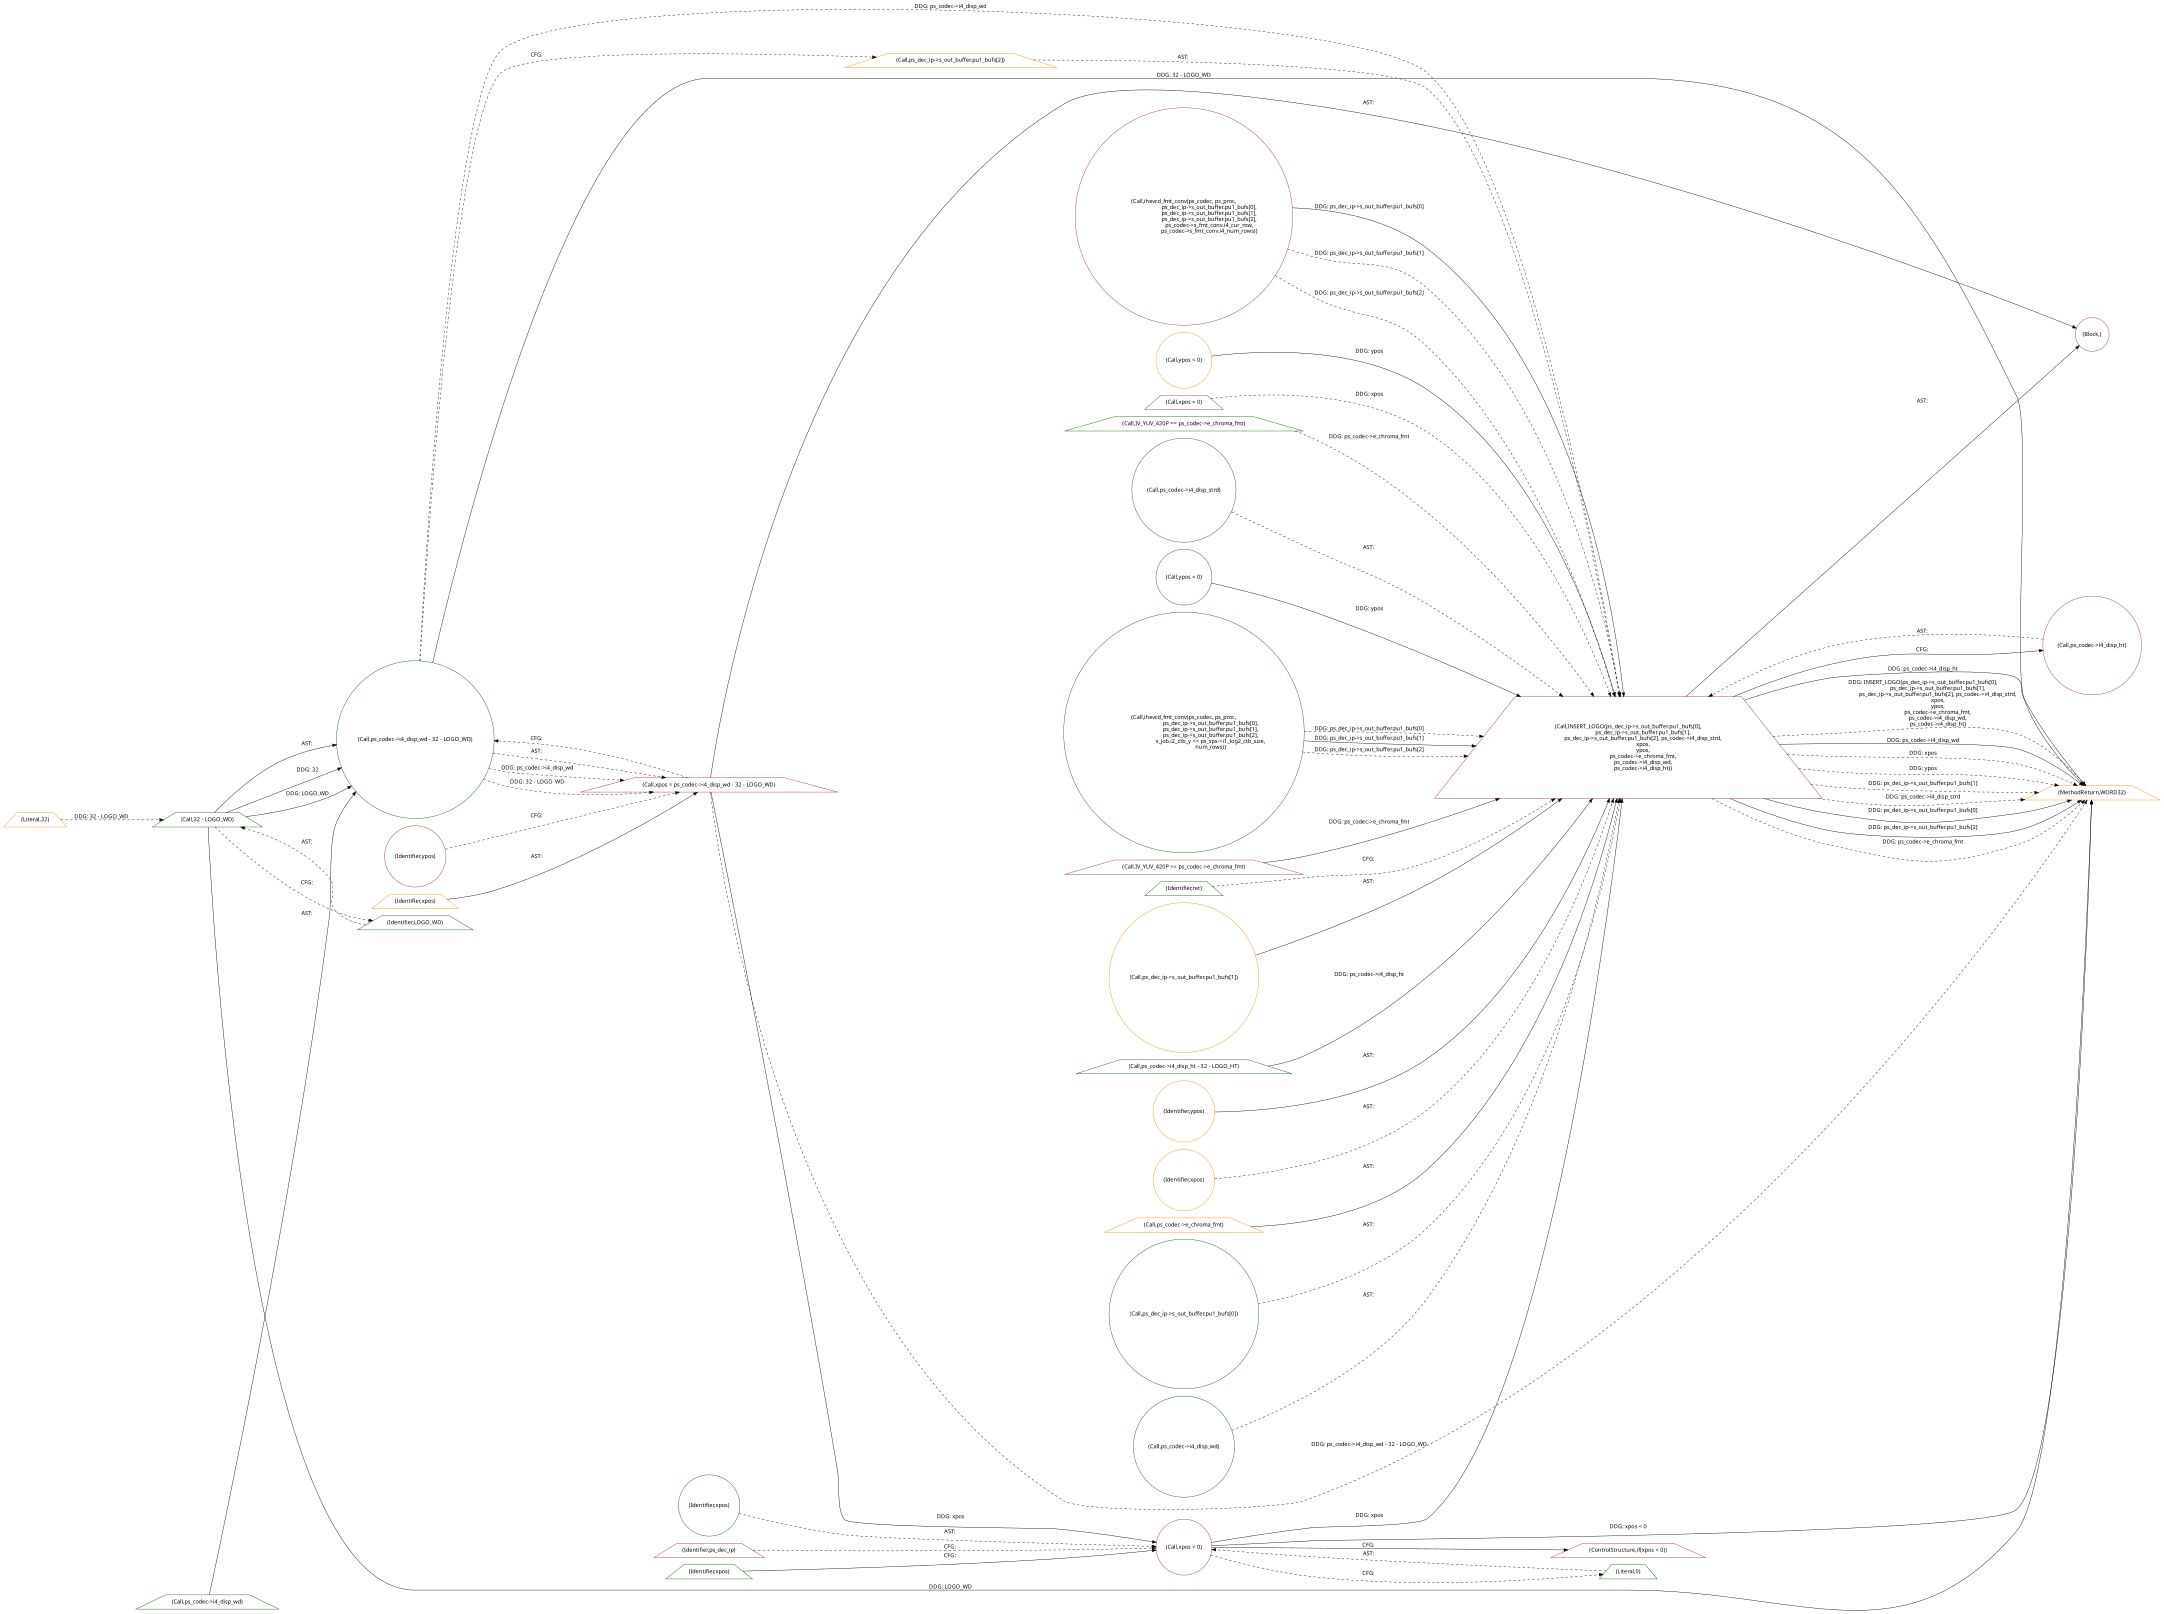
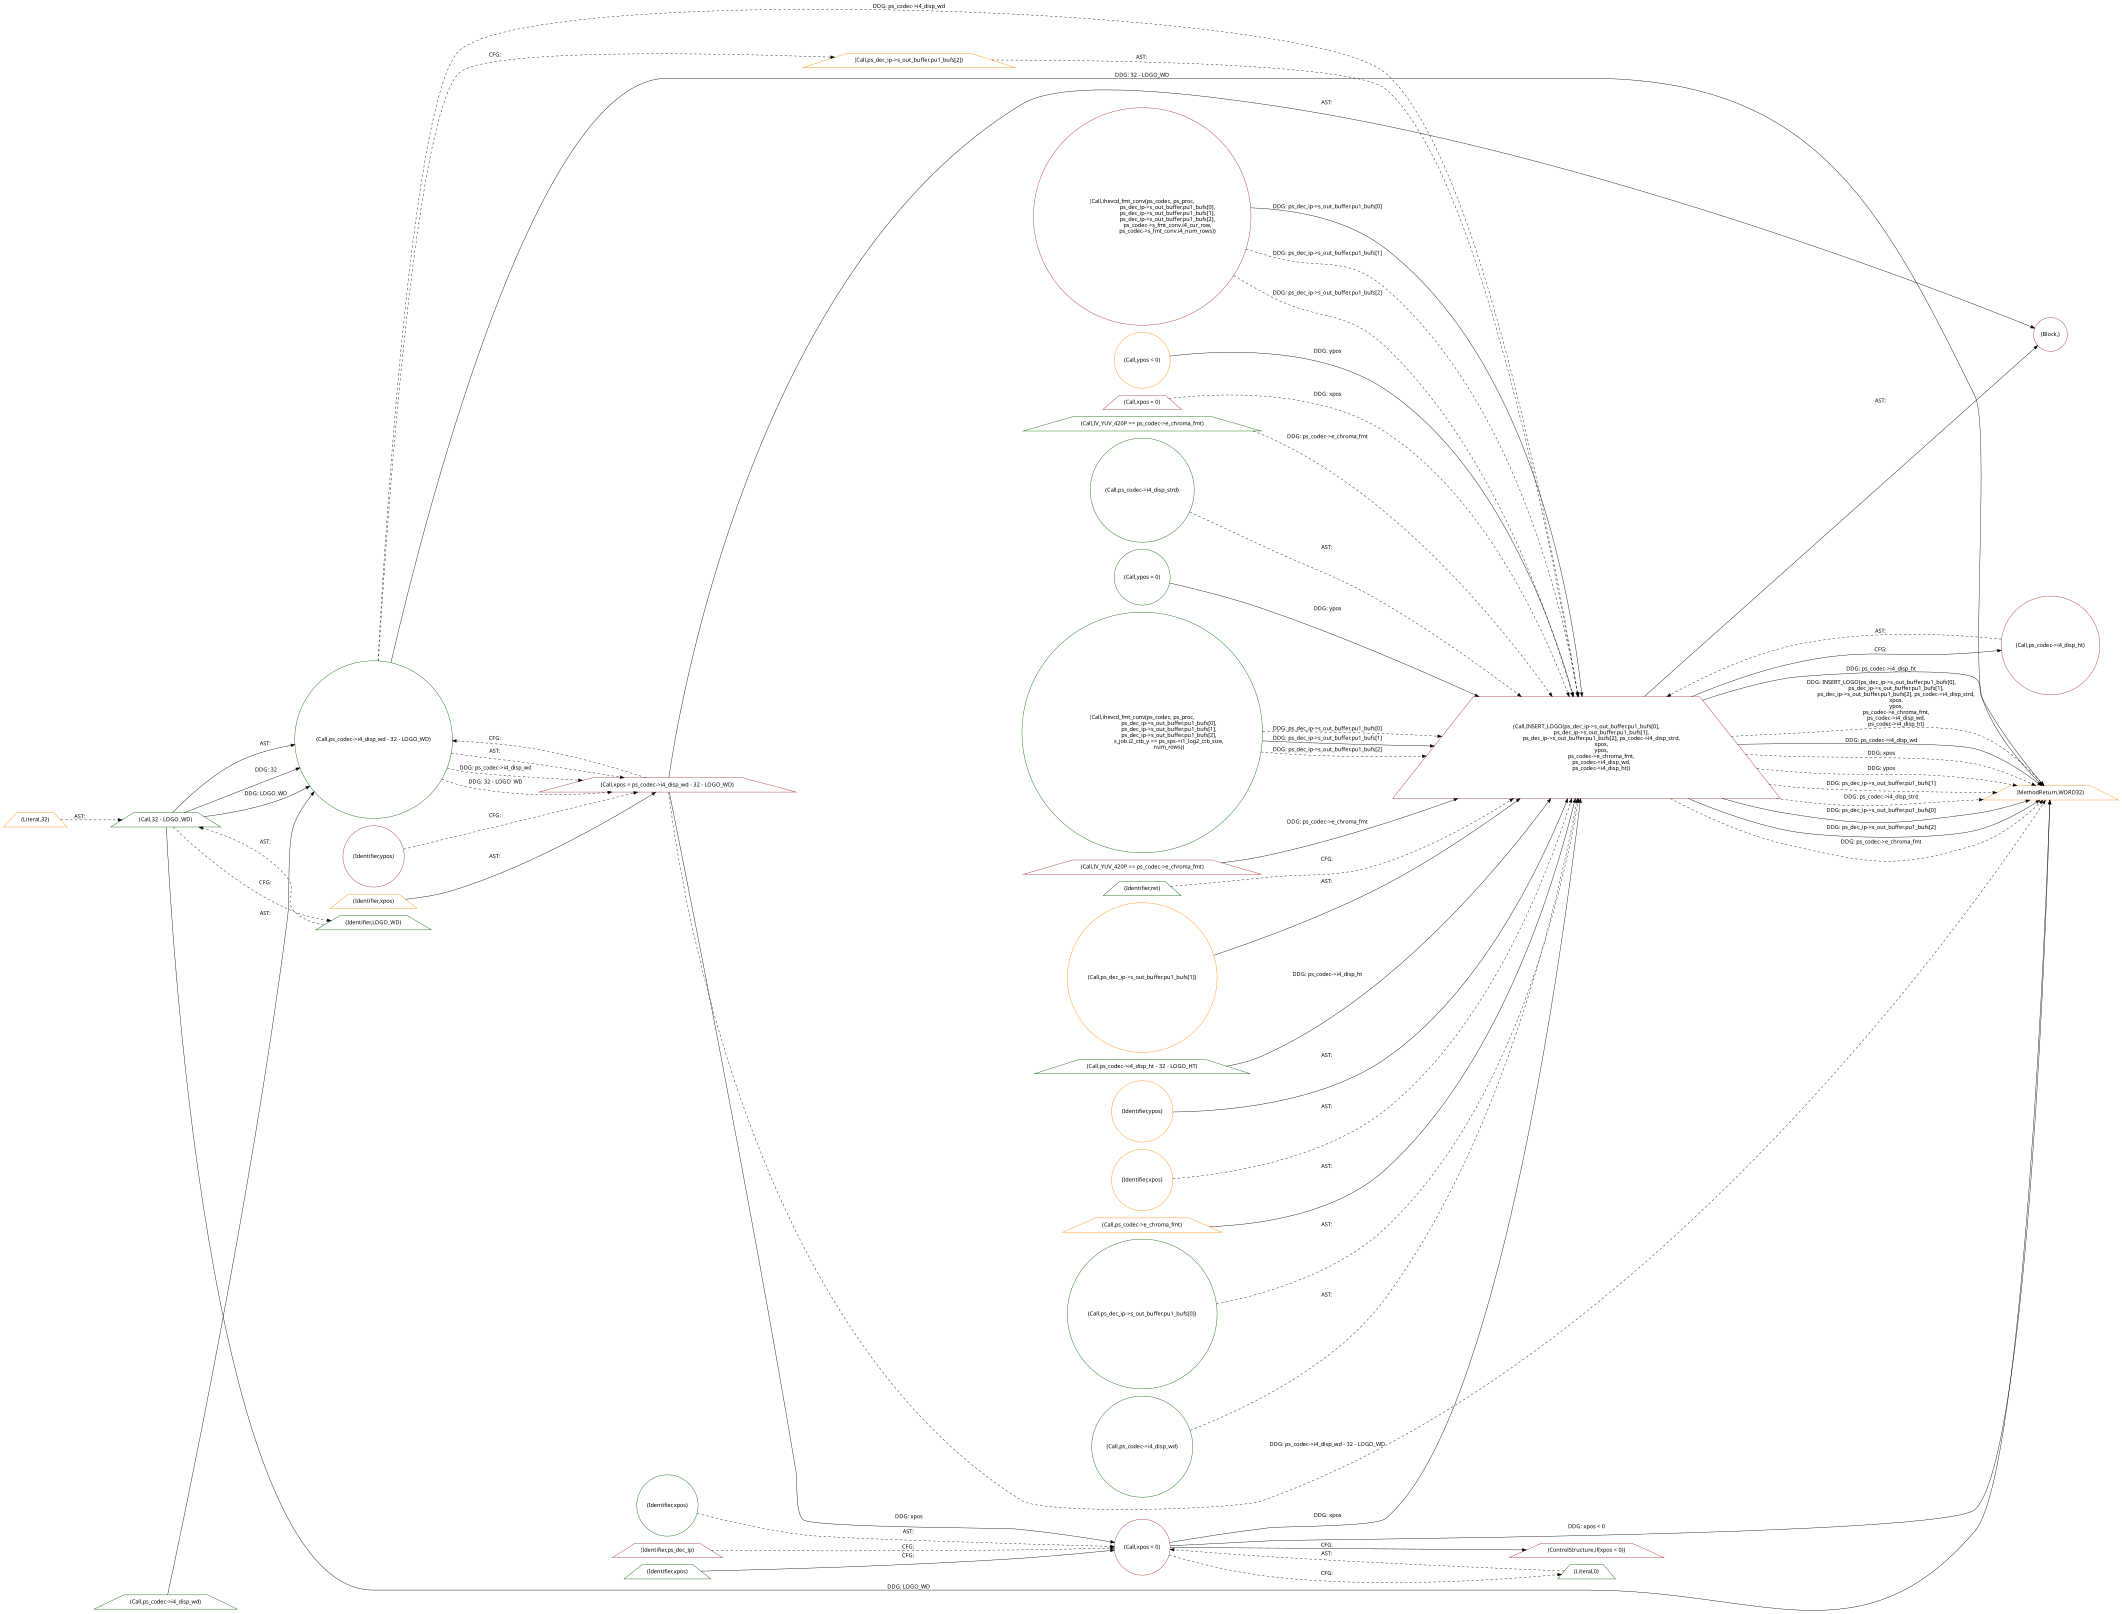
edge "(Literal,32)" -> "(Call,32 - LOGO_WD)": label "DDG: 32 - LOGO_WD" -> "AST: "
